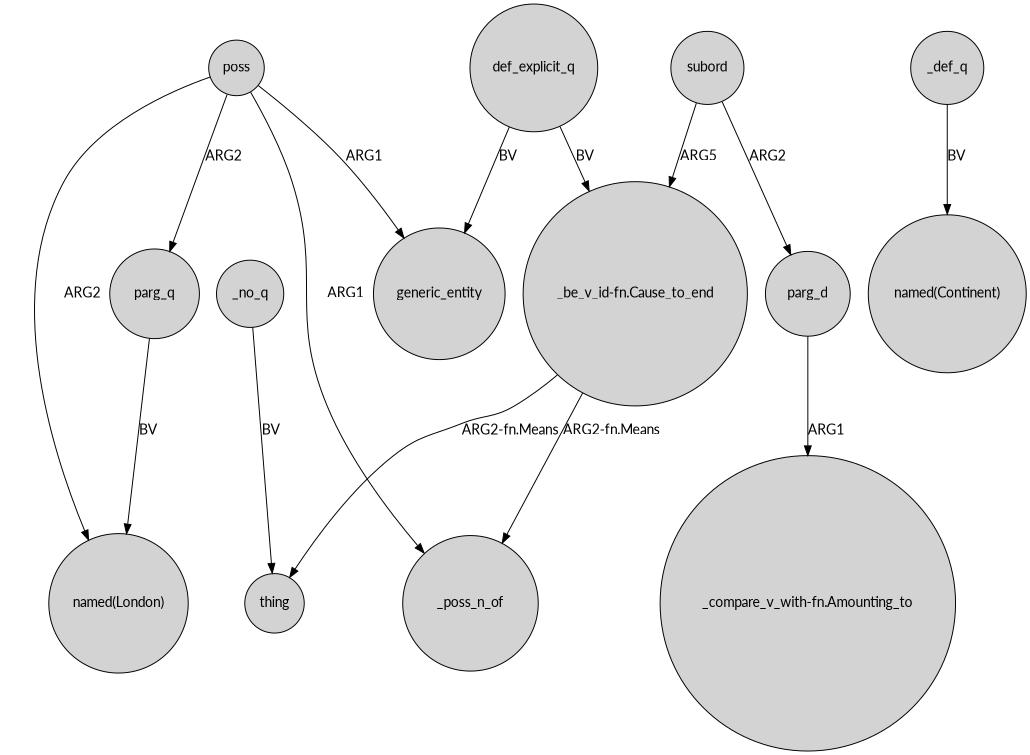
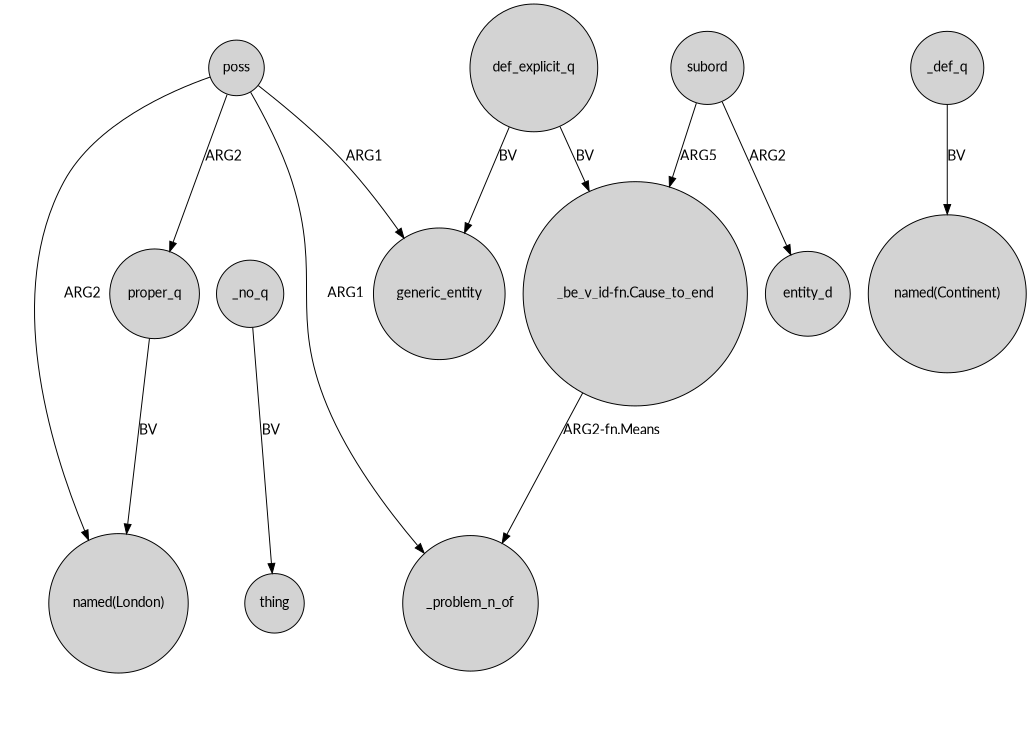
node "parg_q": label "parg_q" -> "proper_q"
node "parg_d": label "parg_d" -> "entity_d"
edge "_be_v_id-fn.Cause_to_end" -> "thing": removed, label "ARG2-fn.Means"
node "_poss_n_of": label "_poss_n_of" -> "_problem_n_of"
node "_compare_v_with-fn.Amounting_to": removed
